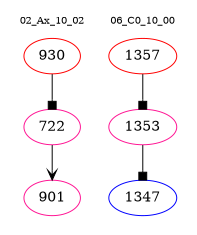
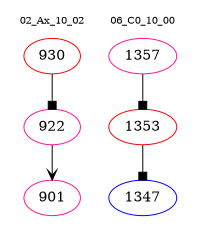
node "1357": color red -> deeppink
node "722": label "722" -> "922"
node "1353": color deeppink -> red
